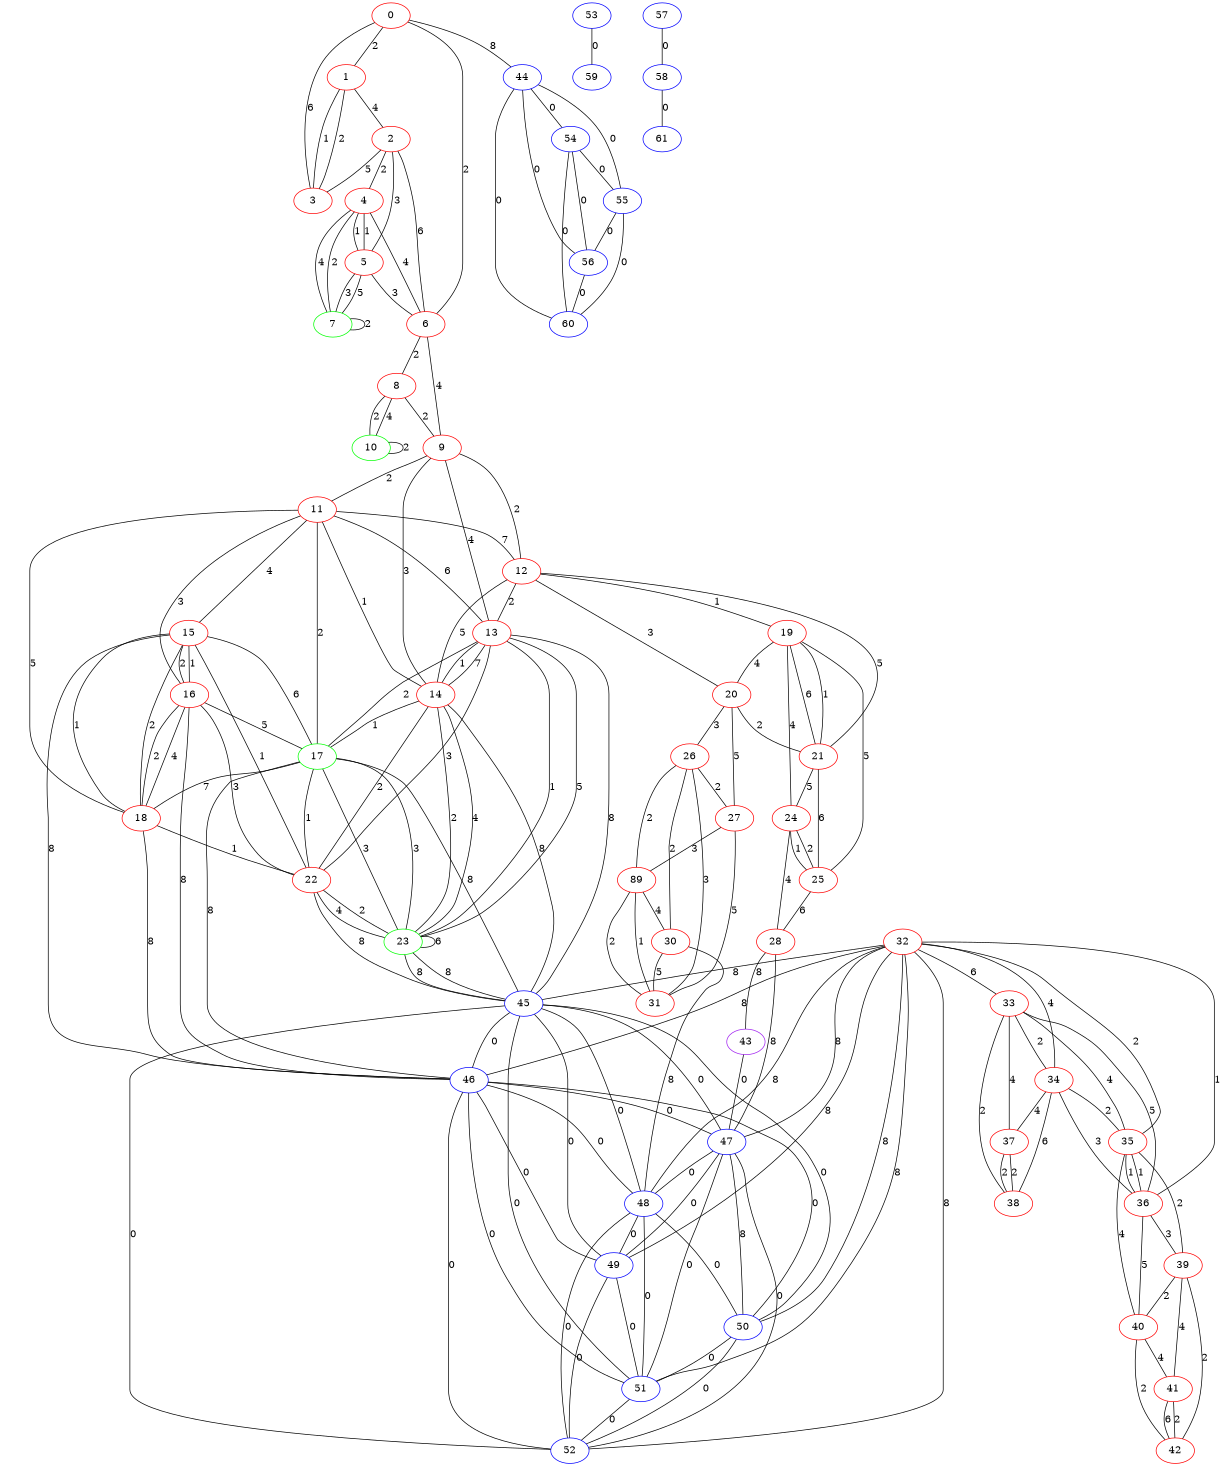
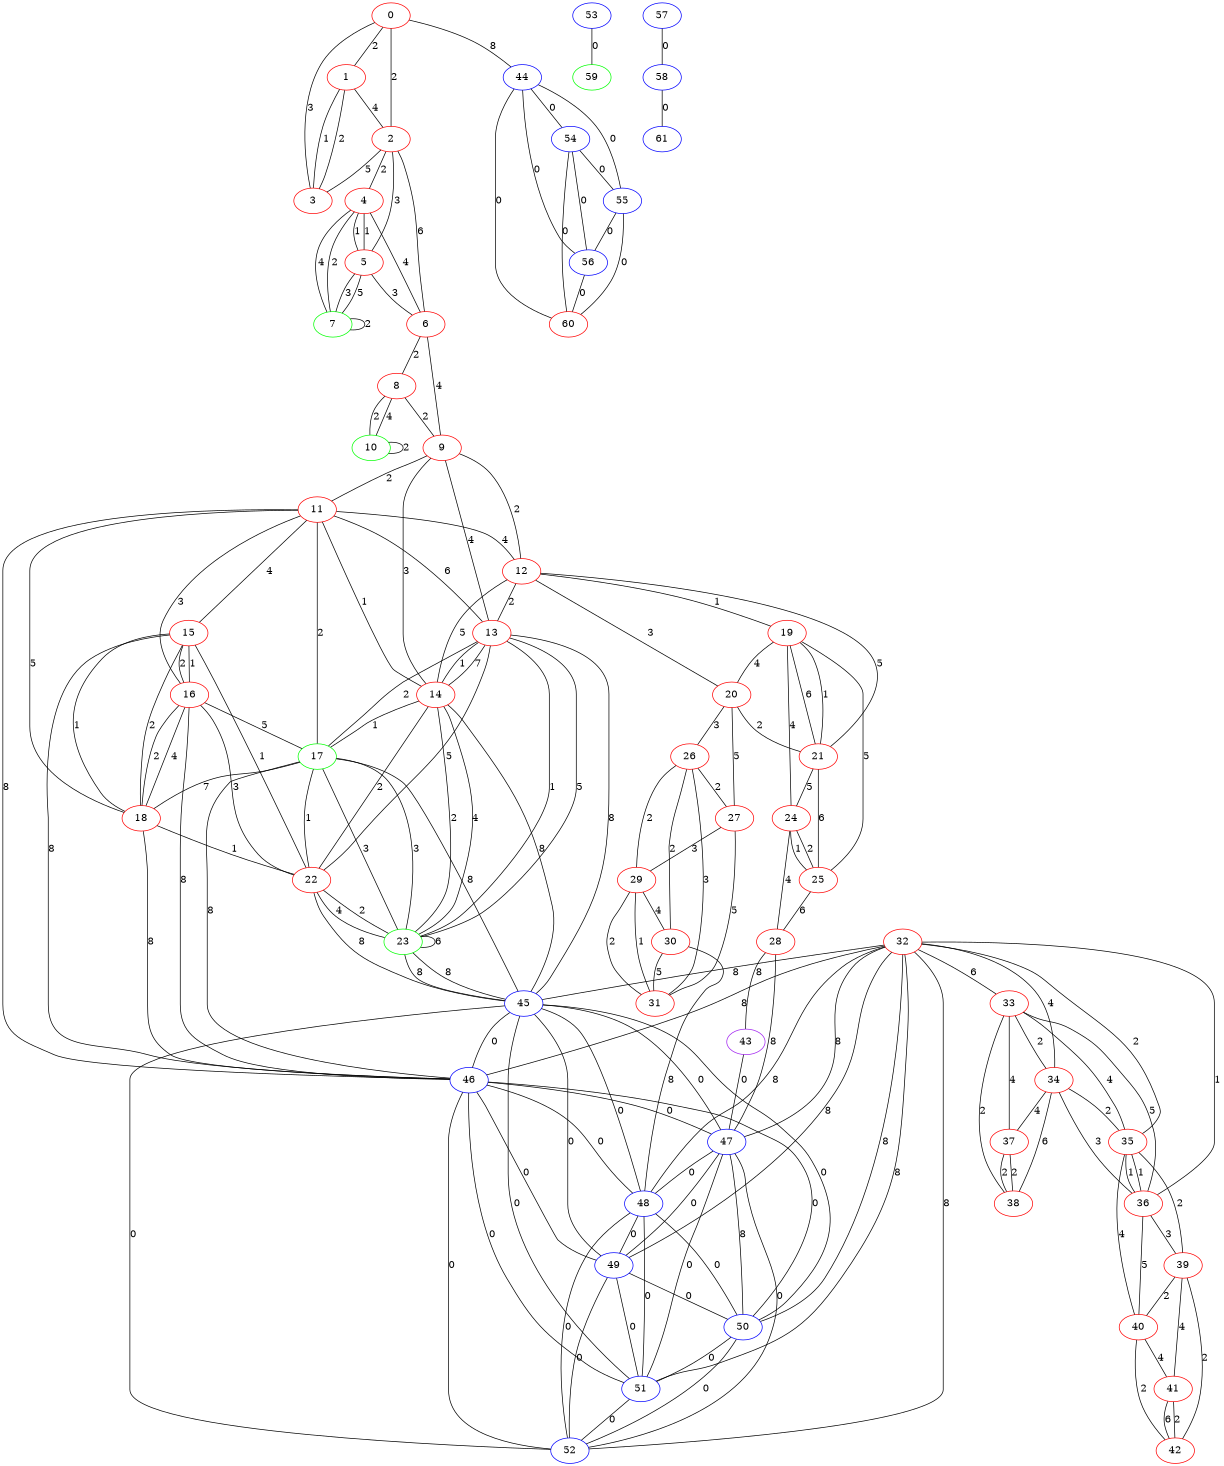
node "59": color blue -> green
edge "0" -- "3": label "6" -> "3"
edge "0" -- "6": now "0" -- "2"
node "60": color blue -> red
edge "11" -- "12": label "7" -> "4"
edge "15" -- "17": removed, label "6"
edge "13" -- "22": label "3" -> "5"
edge "11" -- "46": added, label "8"
node "89": label "89" -> "29"
edge "49" -- "50": added, label "0"
